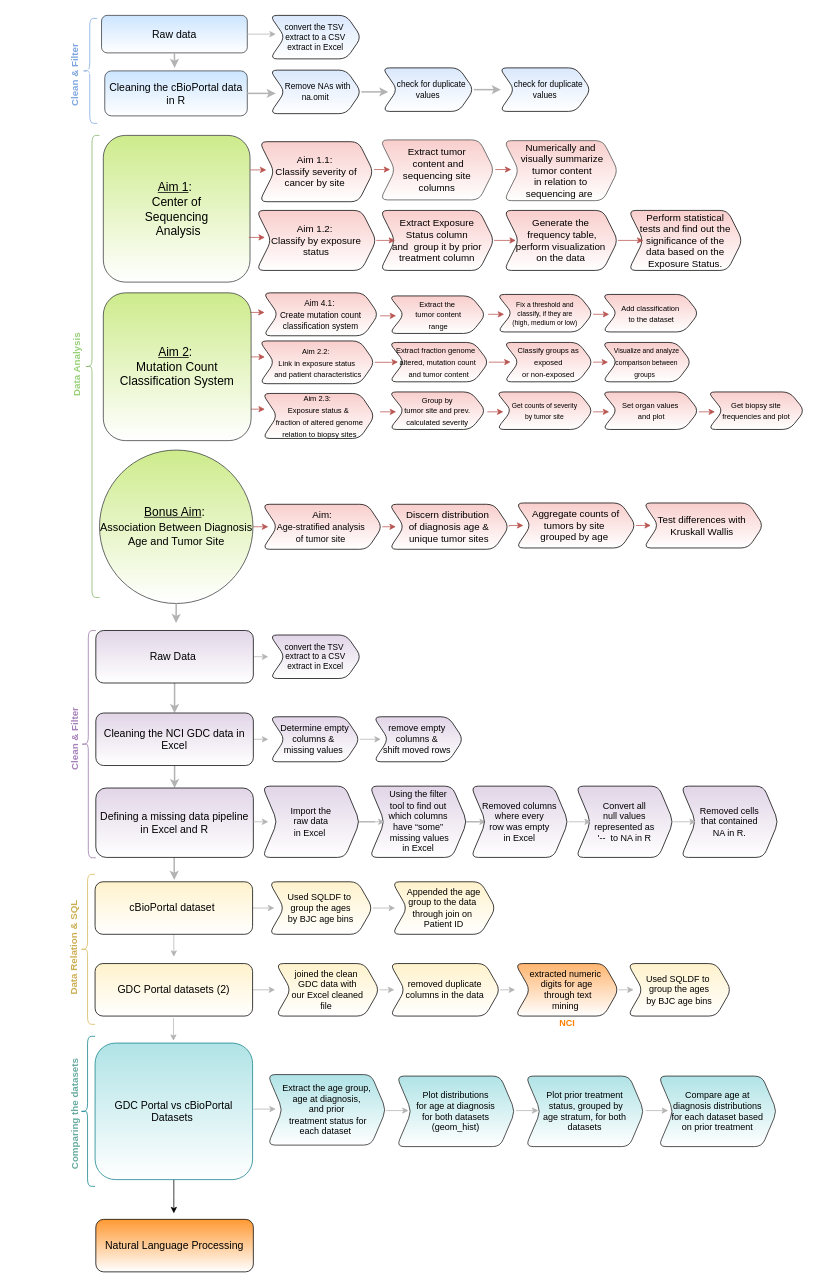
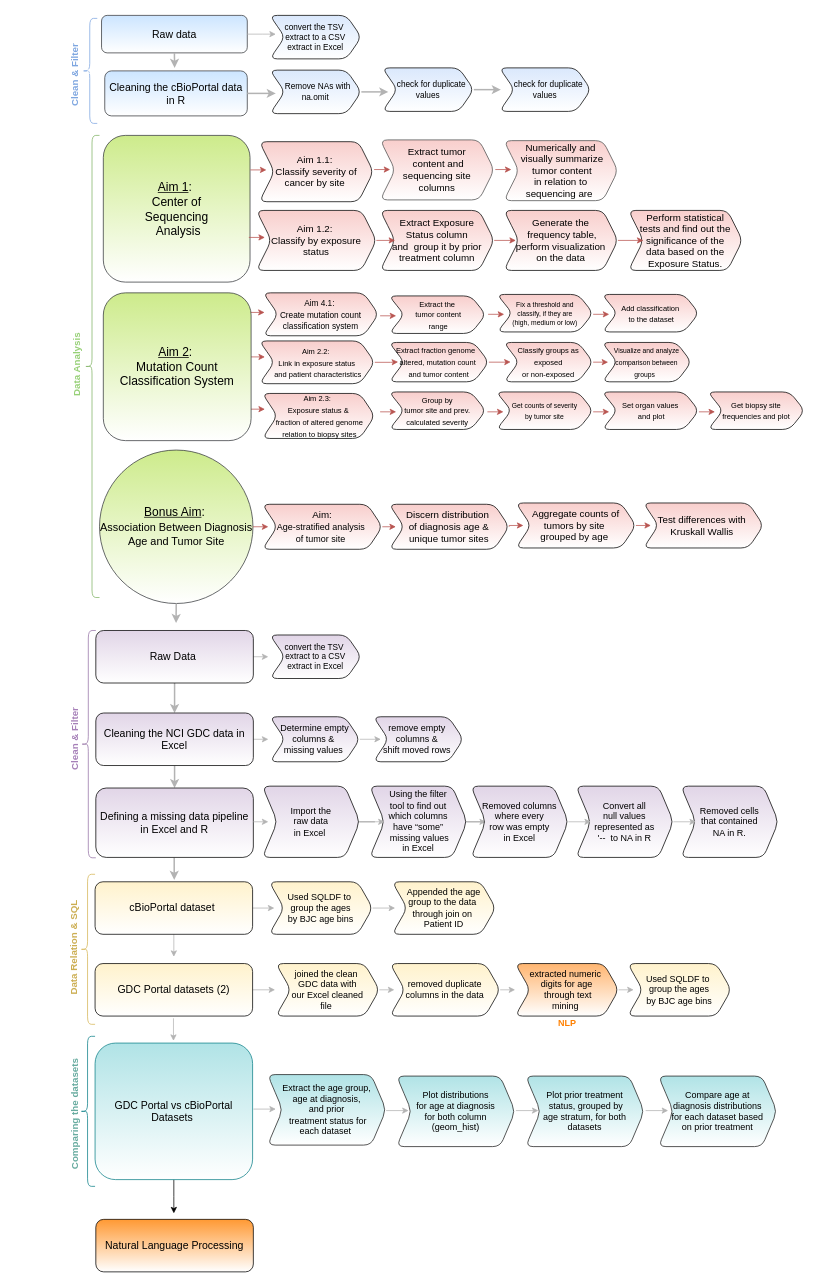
node "NCI": label "NCI" -> "NLP"
node "Plot distributions for age at diagnosis for both datasets (geom_hist)": label "Plot distributions for age at diagnosis for both datasets (geom_hist)" -> "Plot distributions for age at diagnosis for both column (geom_hist)"
